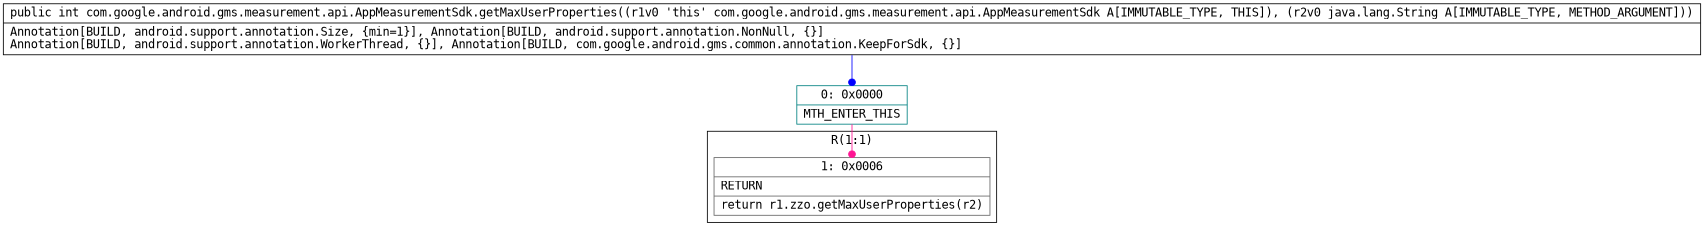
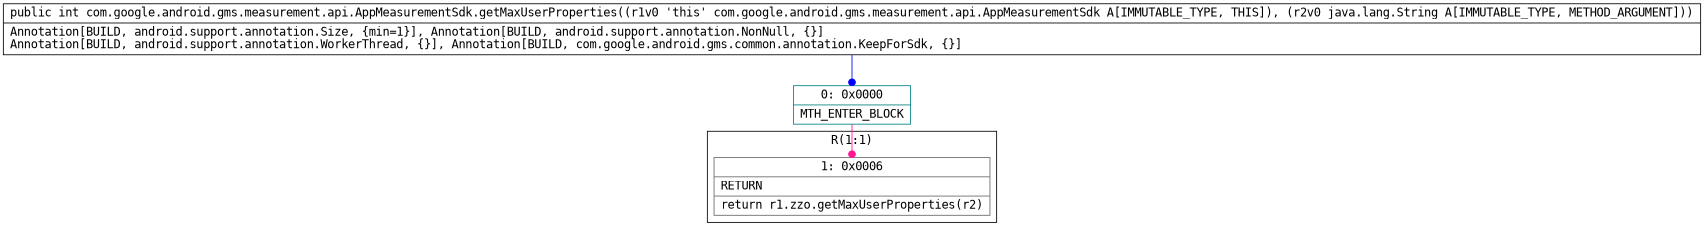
node "0: 0x0000": text "MTH_ENTER_THIS" -> "MTH_ENTER_BLOCK"
